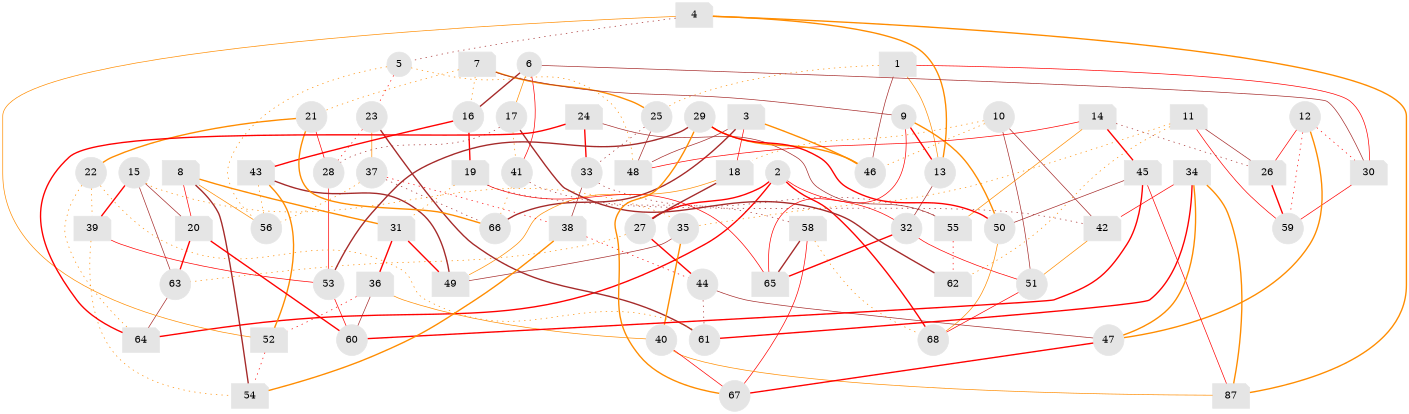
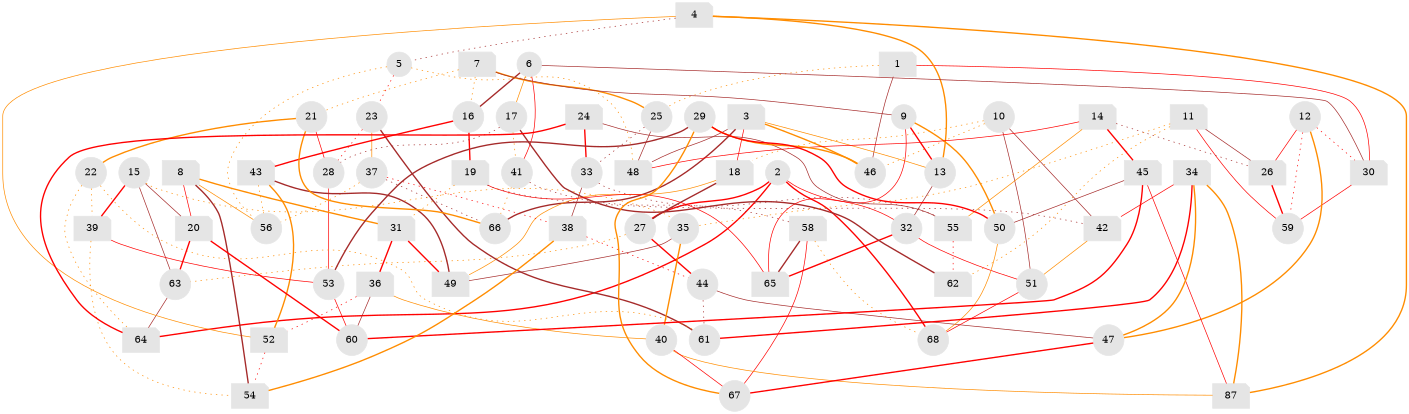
edge "1" -- "13": now "3" -- "13"
